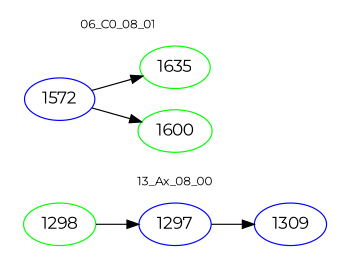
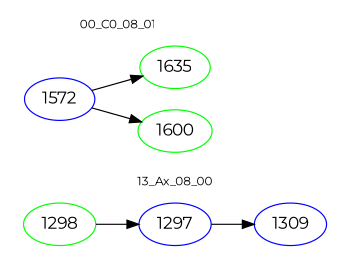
cluster "06_C0_08_01": label "06_C0_08_01" -> "00_C0_08_01"
